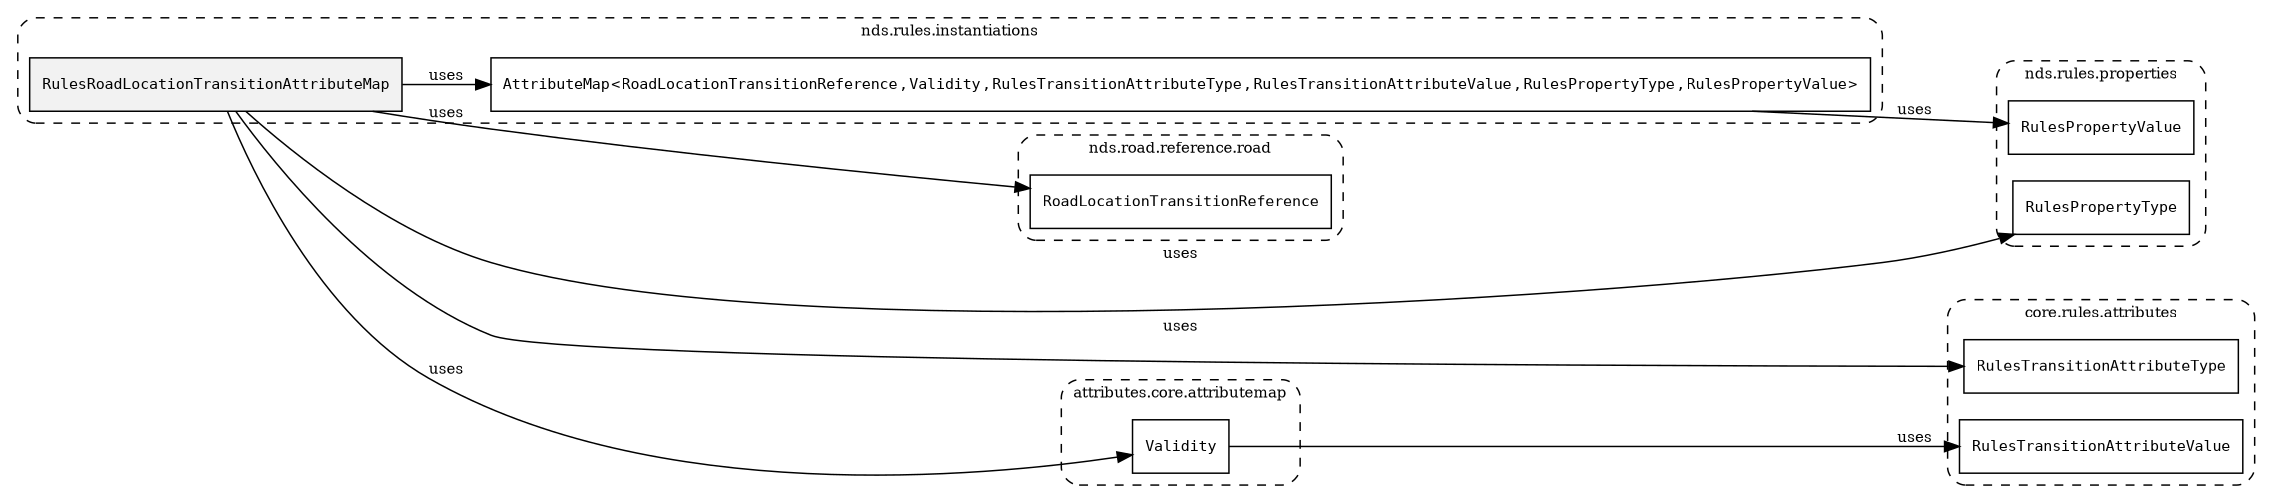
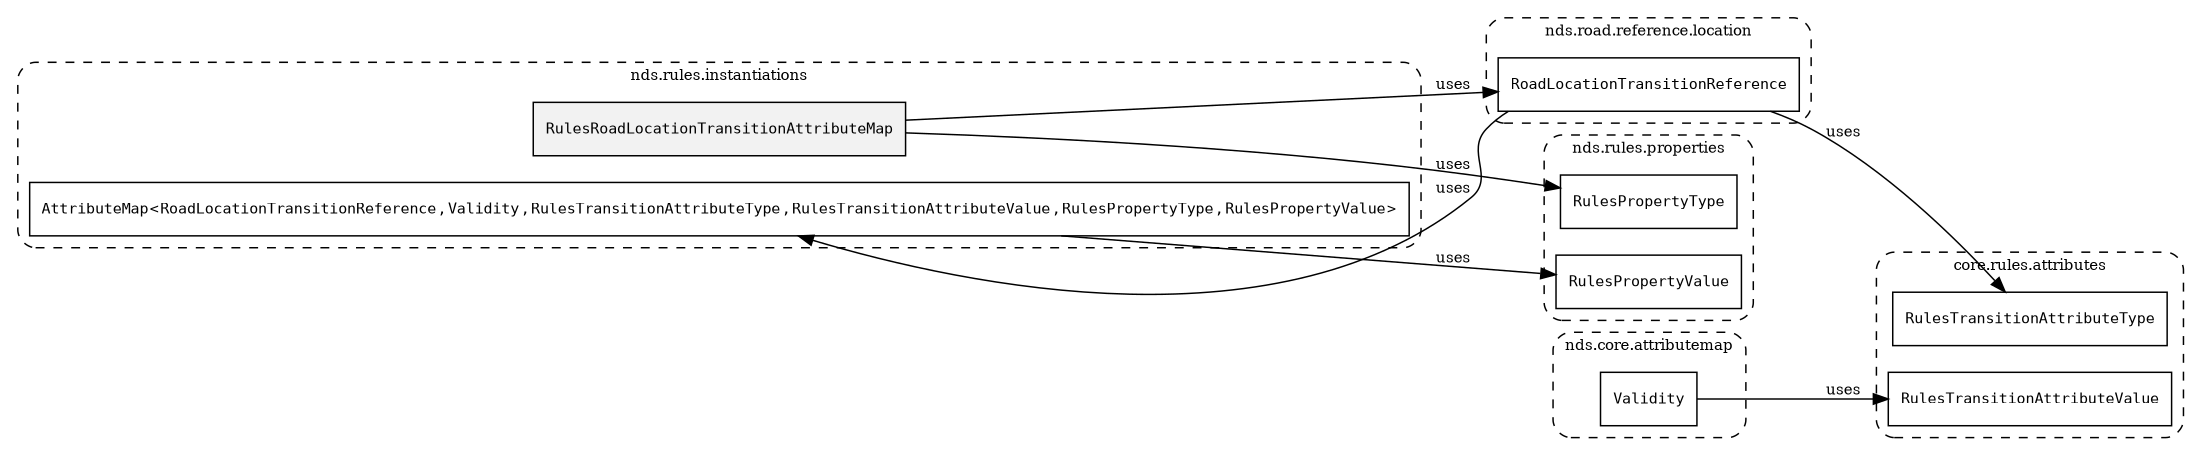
edge "RulesRoadLocationTransitionAttributeMap" -> "AttributeMap": now "RoadLocationTransitionReference" -> "AttributeMap"
cluster "nds.road.reference.road": label "nds.road.reference.road" -> "nds.road.reference.location"
edge "RulesRoadLocationTransitionAttributeMap" -> "RulesTransitionAttributeType": now "RoadLocationTransitionReference" -> "RulesTransitionAttributeType"
cluster "attributes.core.attributemap": label "attributes.core.attributemap" -> "nds.core.attributemap"
edge "RulesRoadLocationTransitionAttributeMap" -> "Validity": removed, label "uses"
